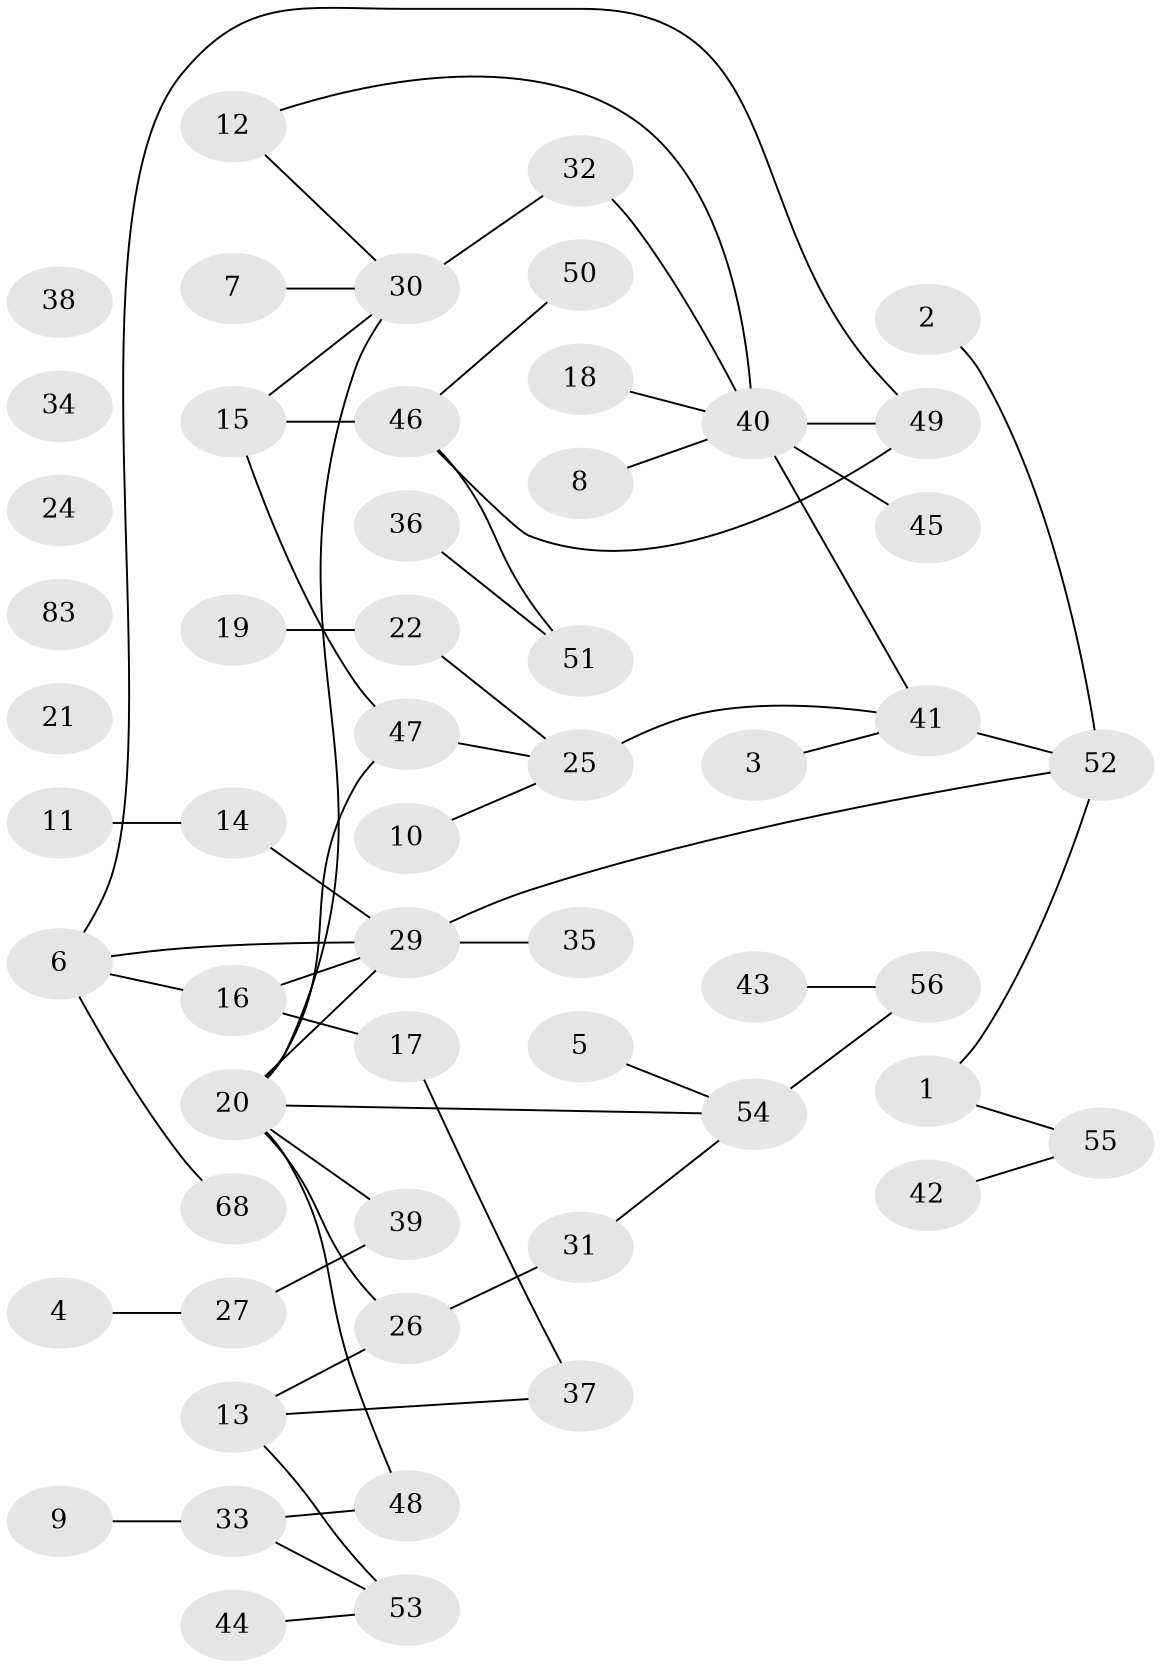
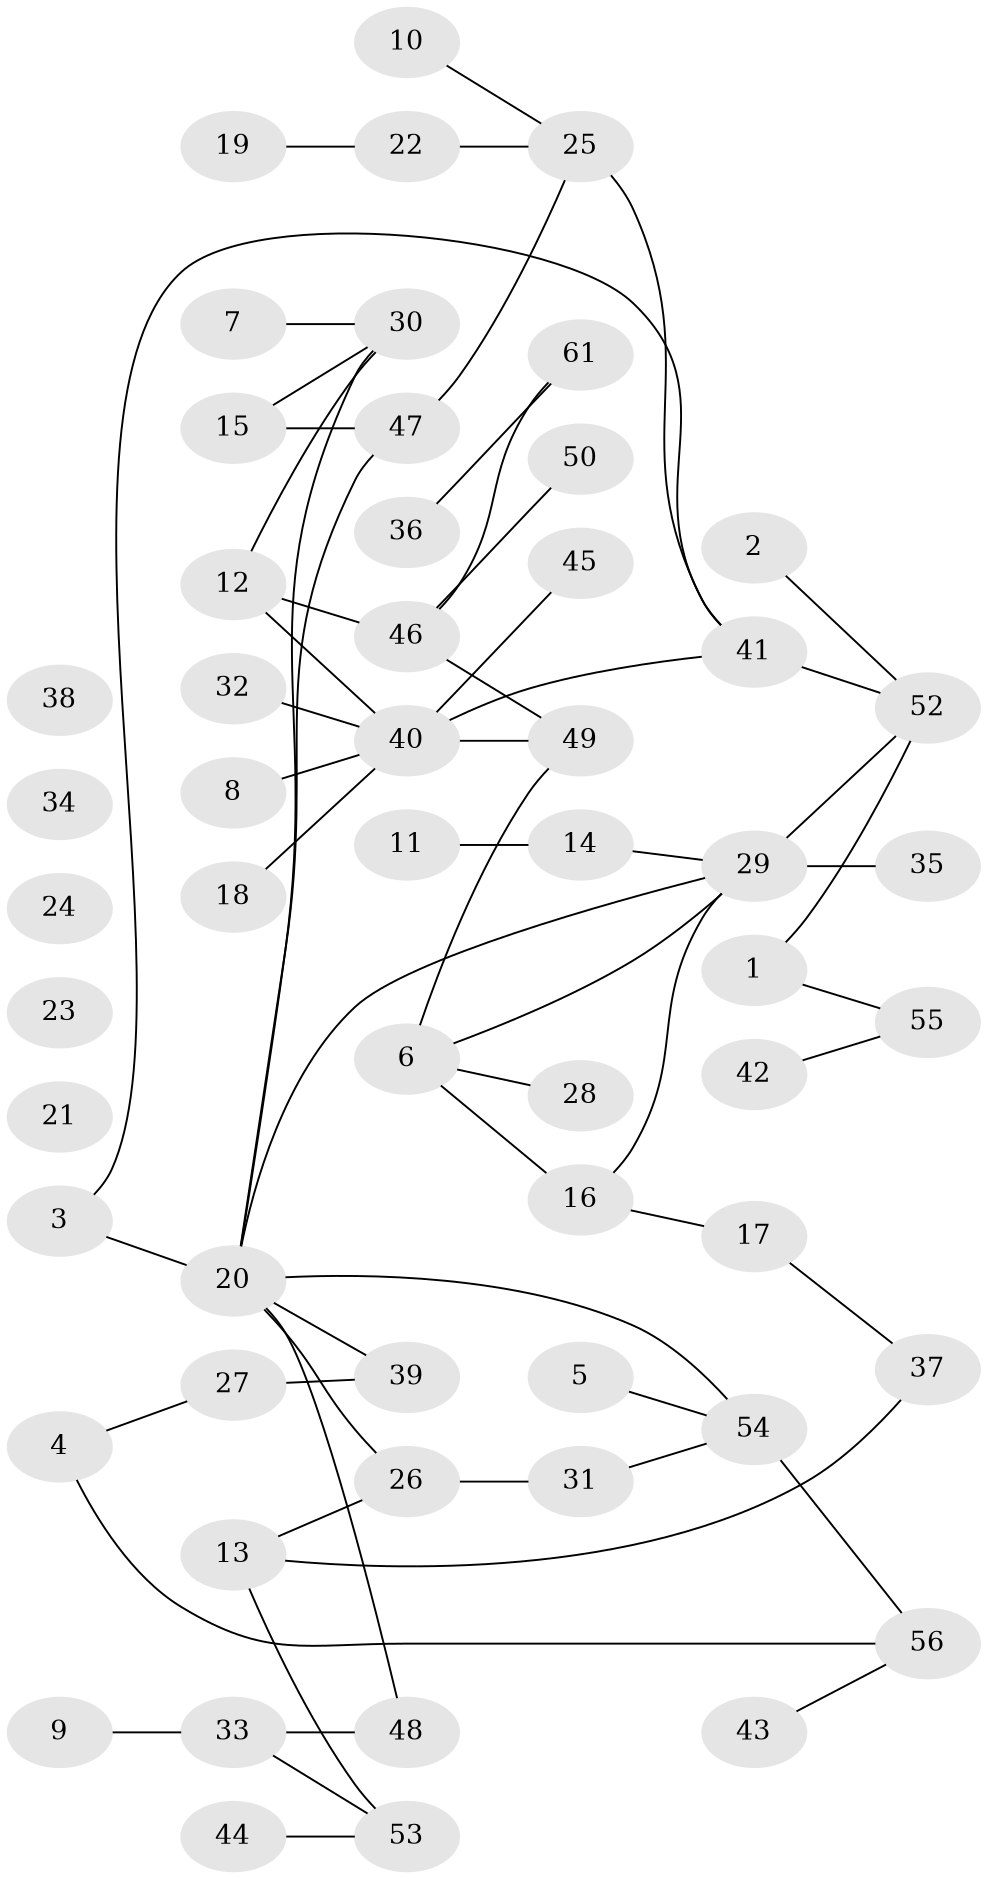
edge "32" -- "30": removed
edge "15" -- "46": now "12" -- "46"
node "83": label "83" -> "23"
node "51": label "51" -> "61"
node "68": label "68" -> "28"
edge "3" -- "20": added
edge "4" -- "56": added
